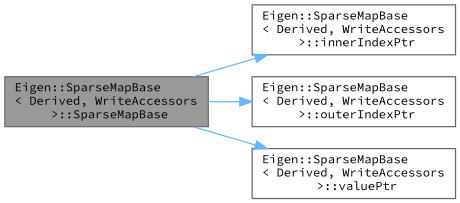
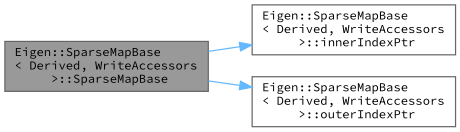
node "Eigen::SparseMapBase < Derived, WriteAccessors >::valuePtr": removed
